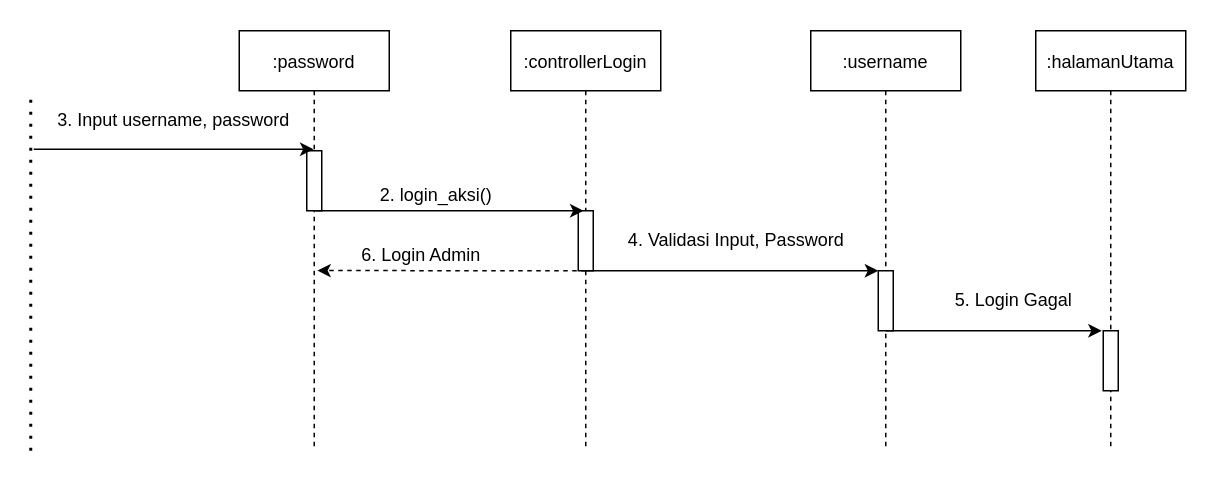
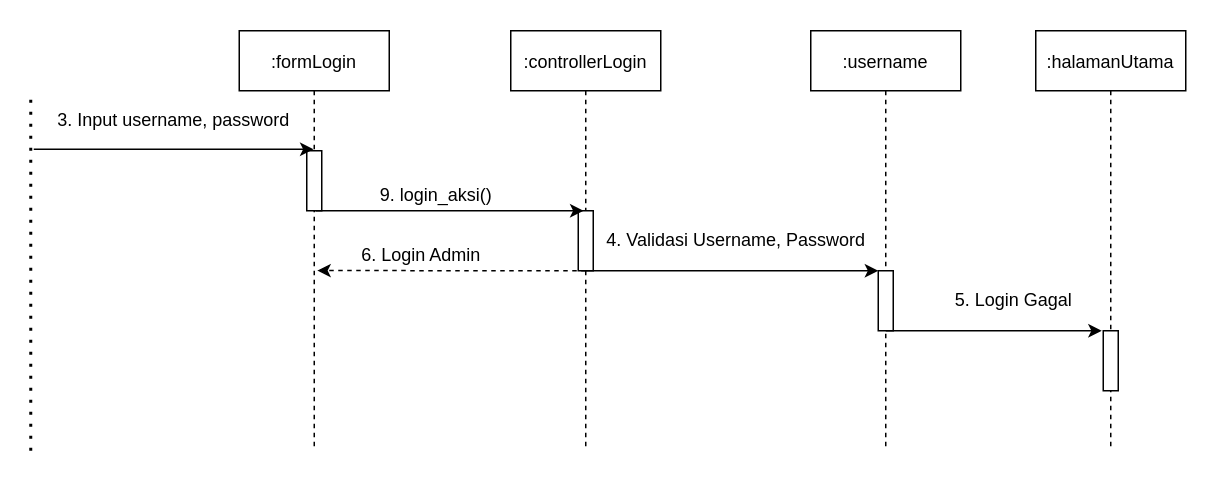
node ":password": label ":password" -> ":formLogin"
node "2. login_aksi()": label "2. login_aksi()" -> "9. login_aksi()"
node "4. Validasi Input, Password": label "4. Validasi Input, Password" -> "4. Validasi Username, Password"
